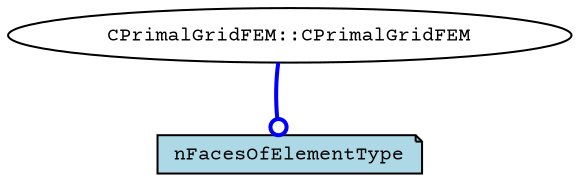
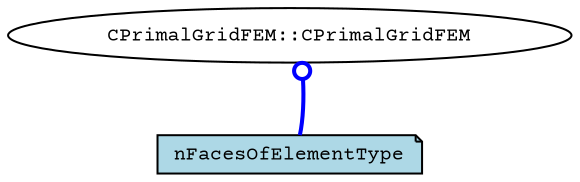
edge "CPrimalGridFEM::CPrimalGridFEM" -> "nFacesOfElementType": reversed
